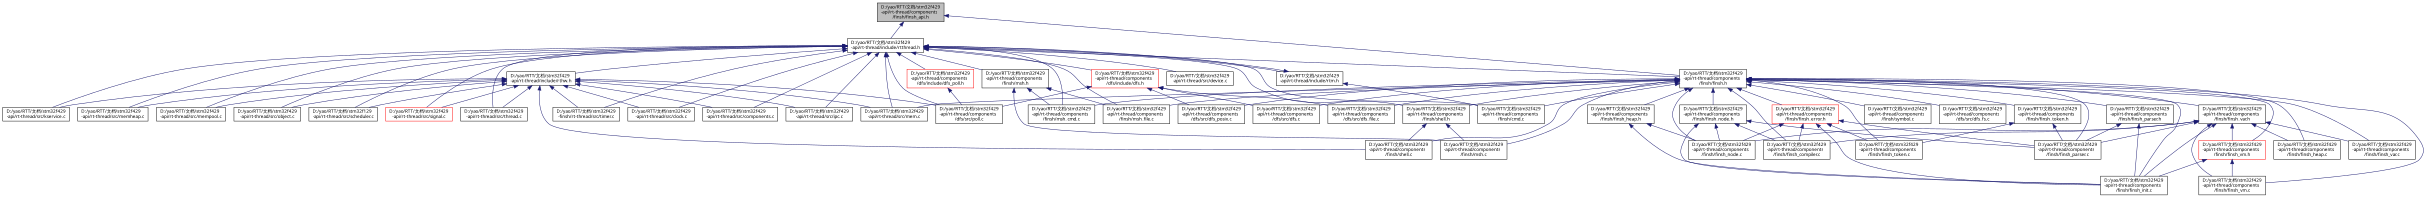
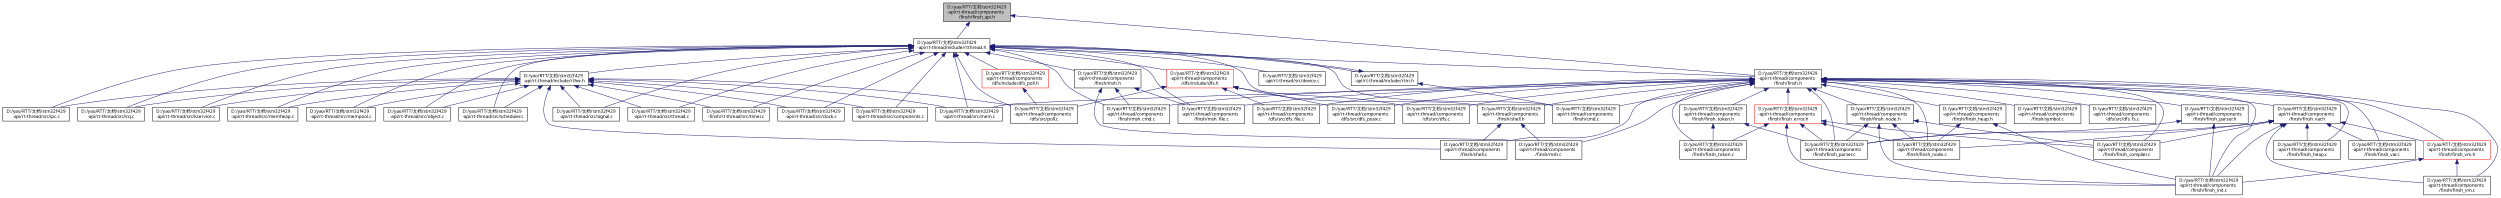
node "D:/yao/RTT/文档/stm32f429 -api/rt-thread/src/irq.c": added
node "D:/yao/RTT/文档/stm32f129 -api/rt-thread/src/scheduler.c": label "D:/yao/RTT/文档/stm32f129 -api/rt-thread/src/scheduler.c" -> "D:/yao/RTT/文档/stm32f429 -api/rt-thread/src/scheduler.c"
node "D:/yao/RTT/文档/stm32f429 -api/rt-thread/src/signal.c": color red -> black
